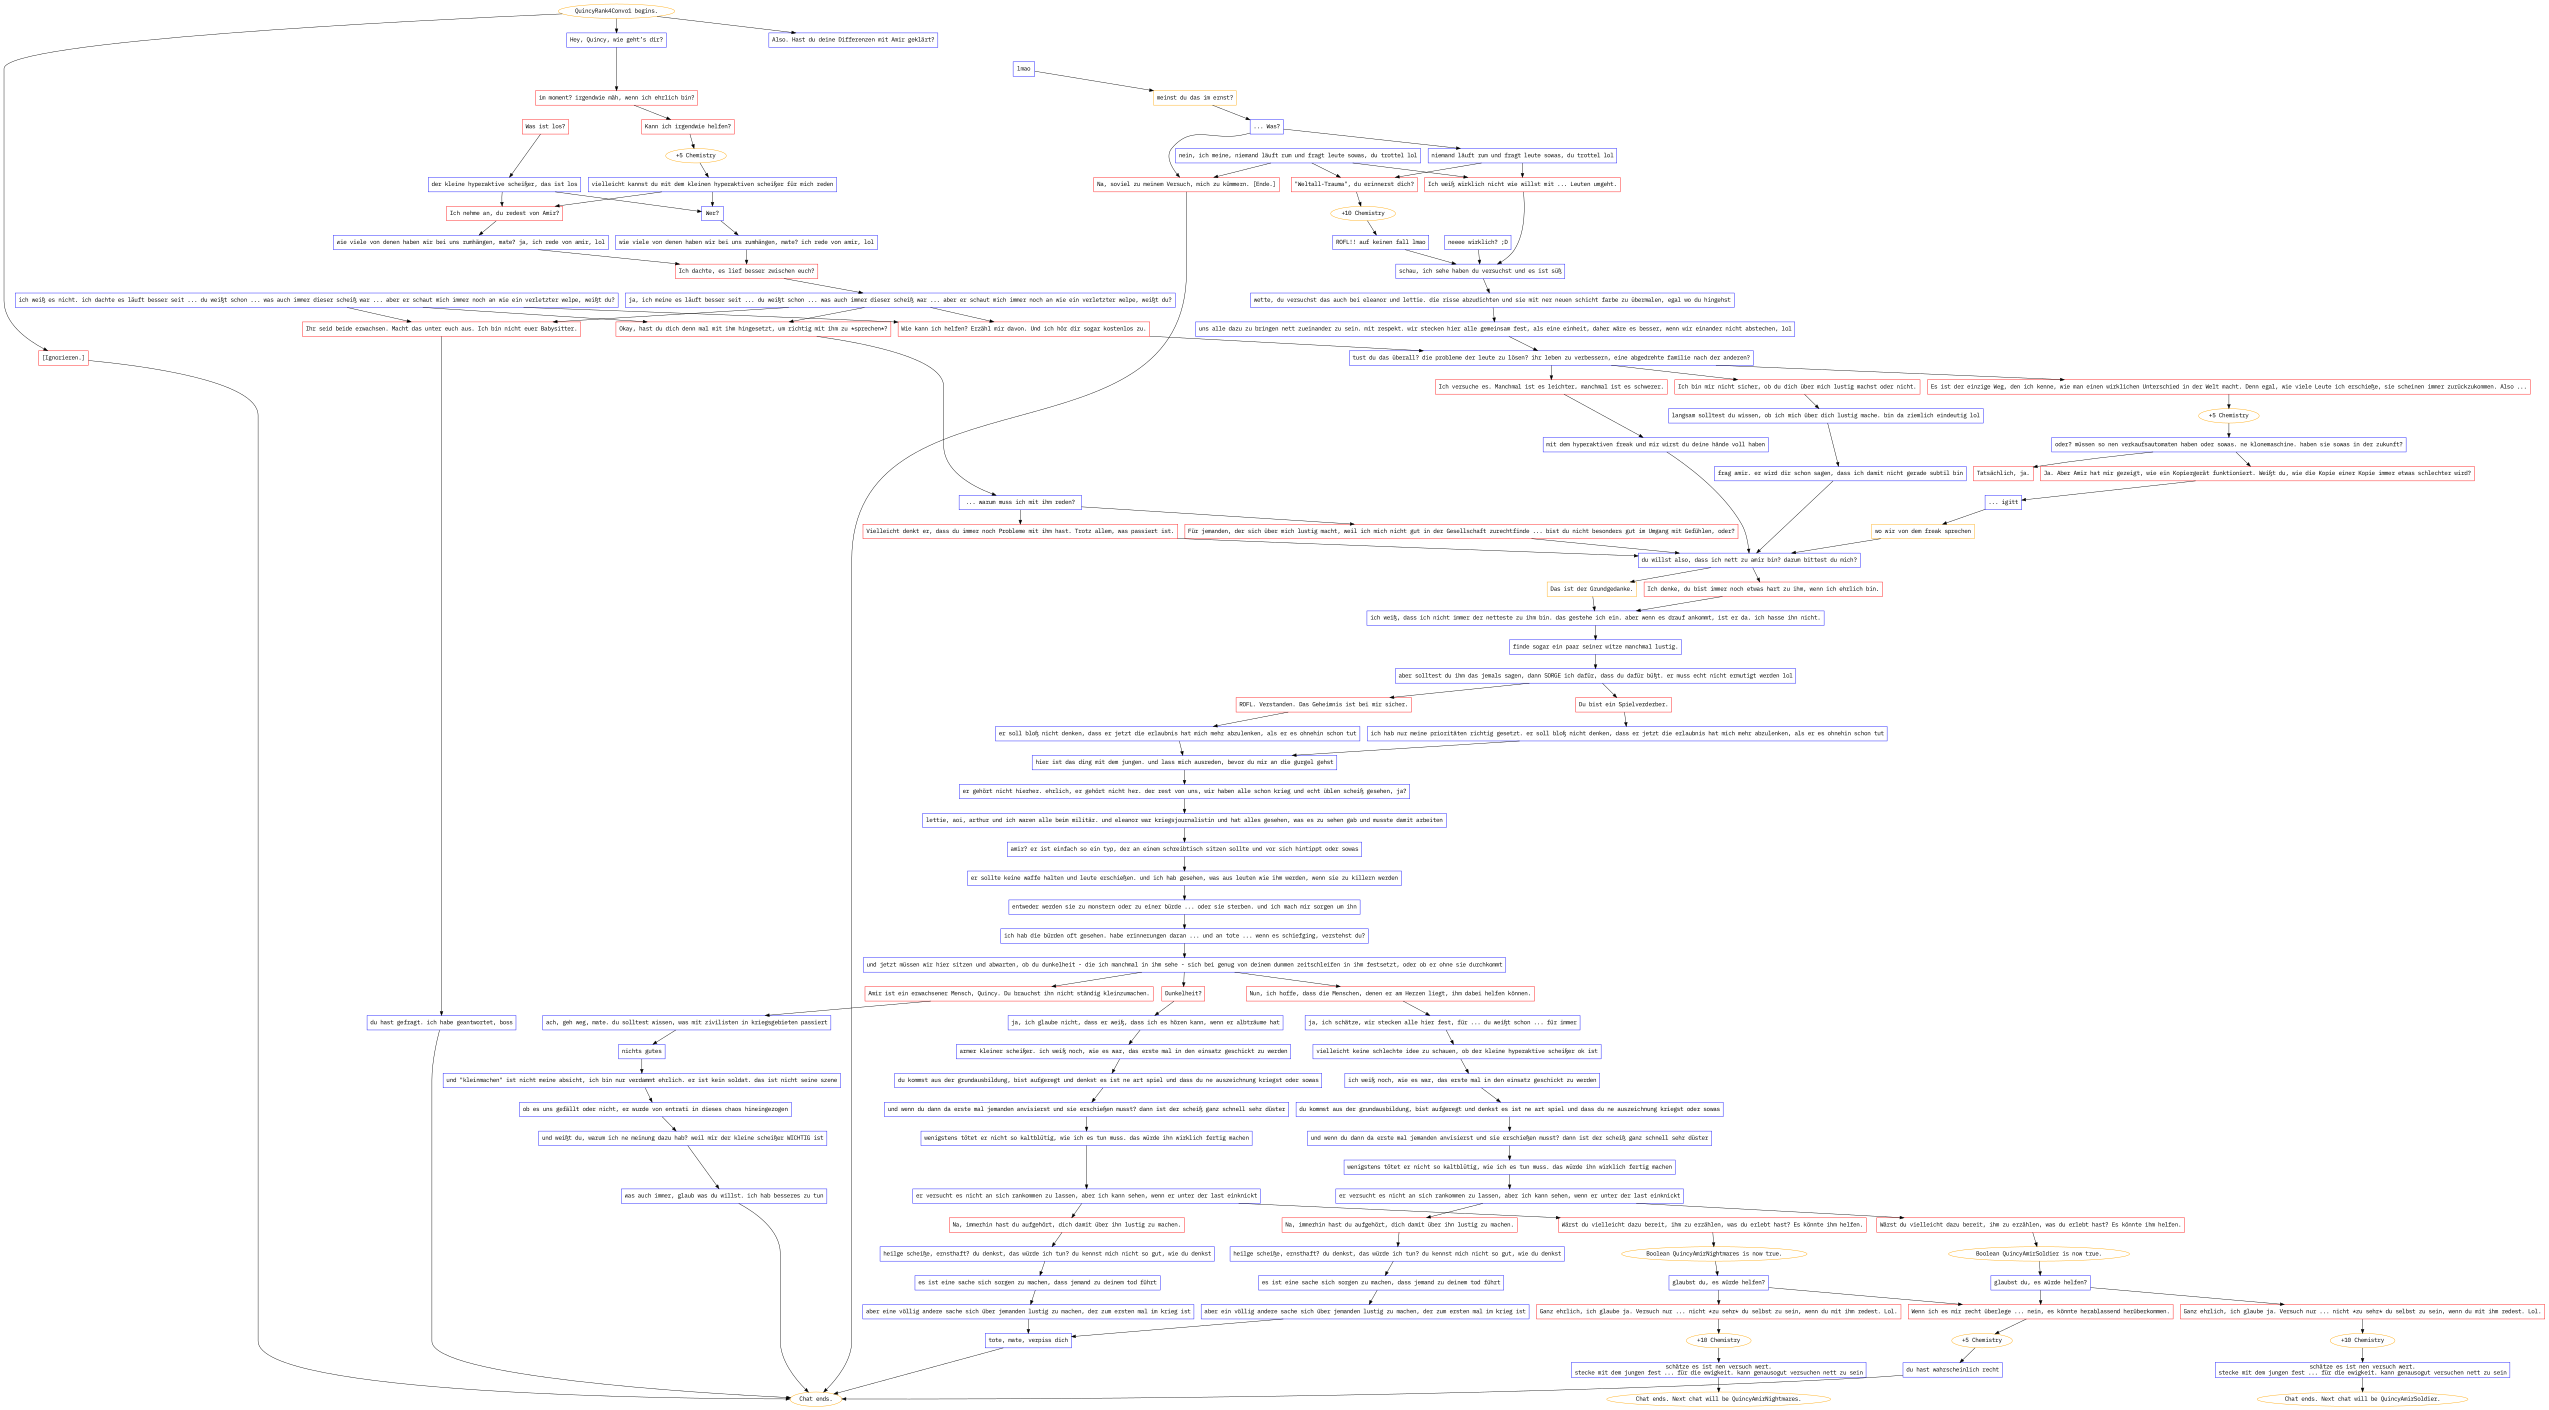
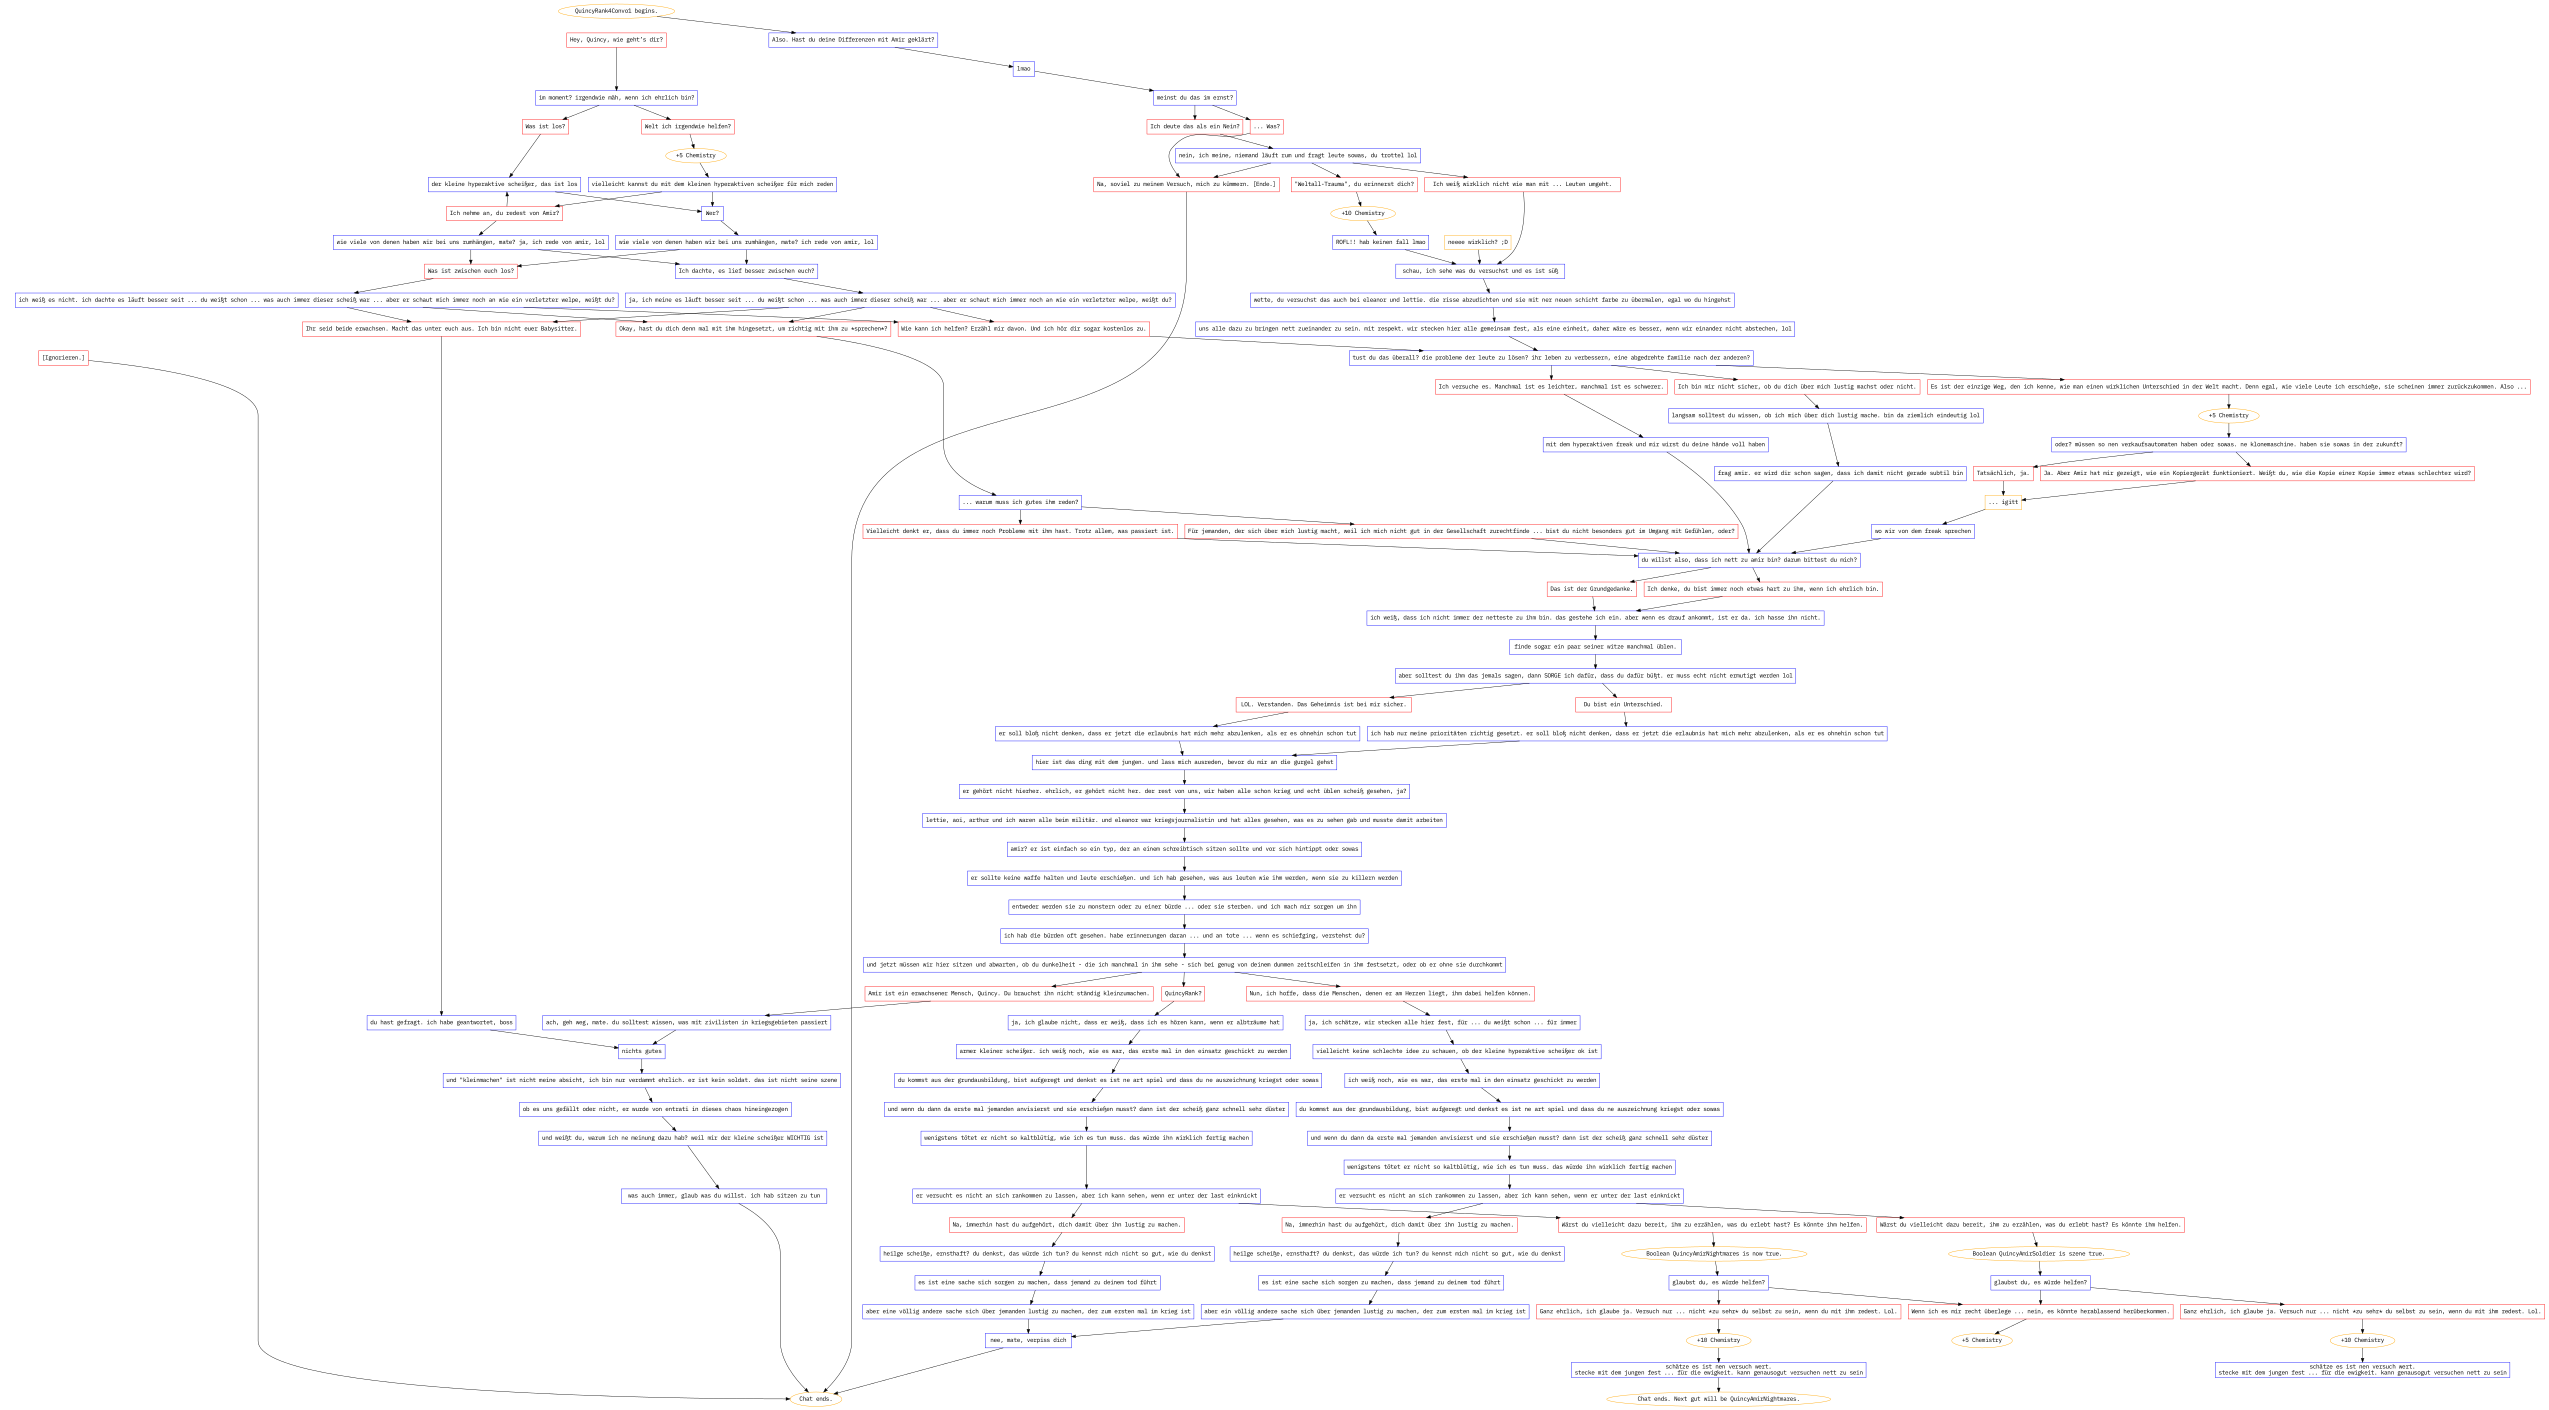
edge "QuincyRank4Convo1 begins." -> "Hey, Quincy, wie geht’s dir?": removed
node "Hey, Quincy, wie geht’s dir?": color blue -> red
edge "QuincyRank4Convo1 begins." -> "[Ignorieren.]": removed
edge "Also. Hast du deine Differenzen mit Amir geklärt?" -> "lmao": added
node "im moment? irgendwie mäh, wenn ich ehrlich bin?": color red -> blue
node "meinst du das im ernst?": color orange -> blue
edge "im moment? irgendwie mäh, wenn ich ehrlich bin?" -> "Was ist los?": added
node "Kann ich irgendwie helfen?": label "Kann ich irgendwie helfen?" -> "Welt ich irgendwie helfen?"
node "Ich deute das als ein Nein?": added
node "... Was?": color blue -> red
node "niemand läuft rum und fragt leute sowas, du trottel lol": removed
node "Ich weiß wirklich nicht wie willst mit ... Leuten umgeht.": label "Ich weiß wirklich nicht wie willst mit ... Leuten umgeht." -> "Ich weiß wirklich nicht wie man mit ... Leuten umgeht."
edge "der kleine hyperaktive scheißer, das ist los" -> "Ich nehme an, du redest von Amir?": reversed
node "ROFL!! auf keinen fall lmao": label "ROFL!! auf keinen fall lmao" -> "ROFL!! hab keinen fall lmao"
node "neeee wirklich? ;D": color blue -> orange
node "Was ist zwischen euch los?": added
node "Ich dachte, es lief besser zwischen euch?": color red -> blue
node "schau, ich sehe haben du versuchst und es ist süß": label "schau, ich sehe haben du versuchst und es ist süß" -> "schau, ich sehe was du versuchst und es ist süß"
edge "Tatsächlich, ja." -> "... igitt": added
node "... warum muss ich mit ihm reden?": label "... warum muss ich mit ihm reden?" -> "... warum muss ich gutes ihm reden?"
node "... igitt": color blue -> orange
node "wo wir von dem freak sprechen": color orange -> blue
node "Das ist der Grundgedanke.": color orange -> red
node "finde sogar ein paar seiner witze manchmal lustig.": label "finde sogar ein paar seiner witze manchmal lustig." -> "finde sogar ein paar seiner witze manchmal üblen."
node "ROFL. Verstanden. Das Geheimnis ist bei mir sicher.": label "ROFL. Verstanden. Das Geheimnis ist bei mir sicher." -> "LOL. Verstanden. Das Geheimnis ist bei mir sicher."
node "Du bist ein Spielverderber.": label "Du bist ein Spielverderber." -> "Du bist ein Unterschied."
node "Dunkelheit?": label "Dunkelheit?" -> "QuincyRank?"
node "was auch immer, glaub was du willst. ich hab besseres zu tun": label "was auch immer, glaub was du willst. ich hab besseres zu tun" -> "was auch immer, glaub was du willst. ich hab sitzen zu tun"
node "Boolean QuincyAmirSoldier is now true.": label "Boolean QuincyAmirSoldier is now true." -> "Boolean QuincyAmirSoldier is szene true."
node "tote, mate, verpiss dich": label "tote, mate, verpiss dich" -> "nee, mate, verpiss dich"
edge "du hast gefragt. ich habe geantwortet, boss" -> "Chat ends.": now "du hast gefragt. ich habe geantwortet, boss" -> "nichts gutes"
node "du hast wahrscheinlich recht": removed
node "Chat ends. Next chat will be QuincyAmirNightmares.": label "Chat ends. Next chat will be QuincyAmirNightmares." -> "Chat ends. Next gut will be QuincyAmirNightmares."
node "Chat ends. Next chat will be QuincyAmirSoldier.": removed
